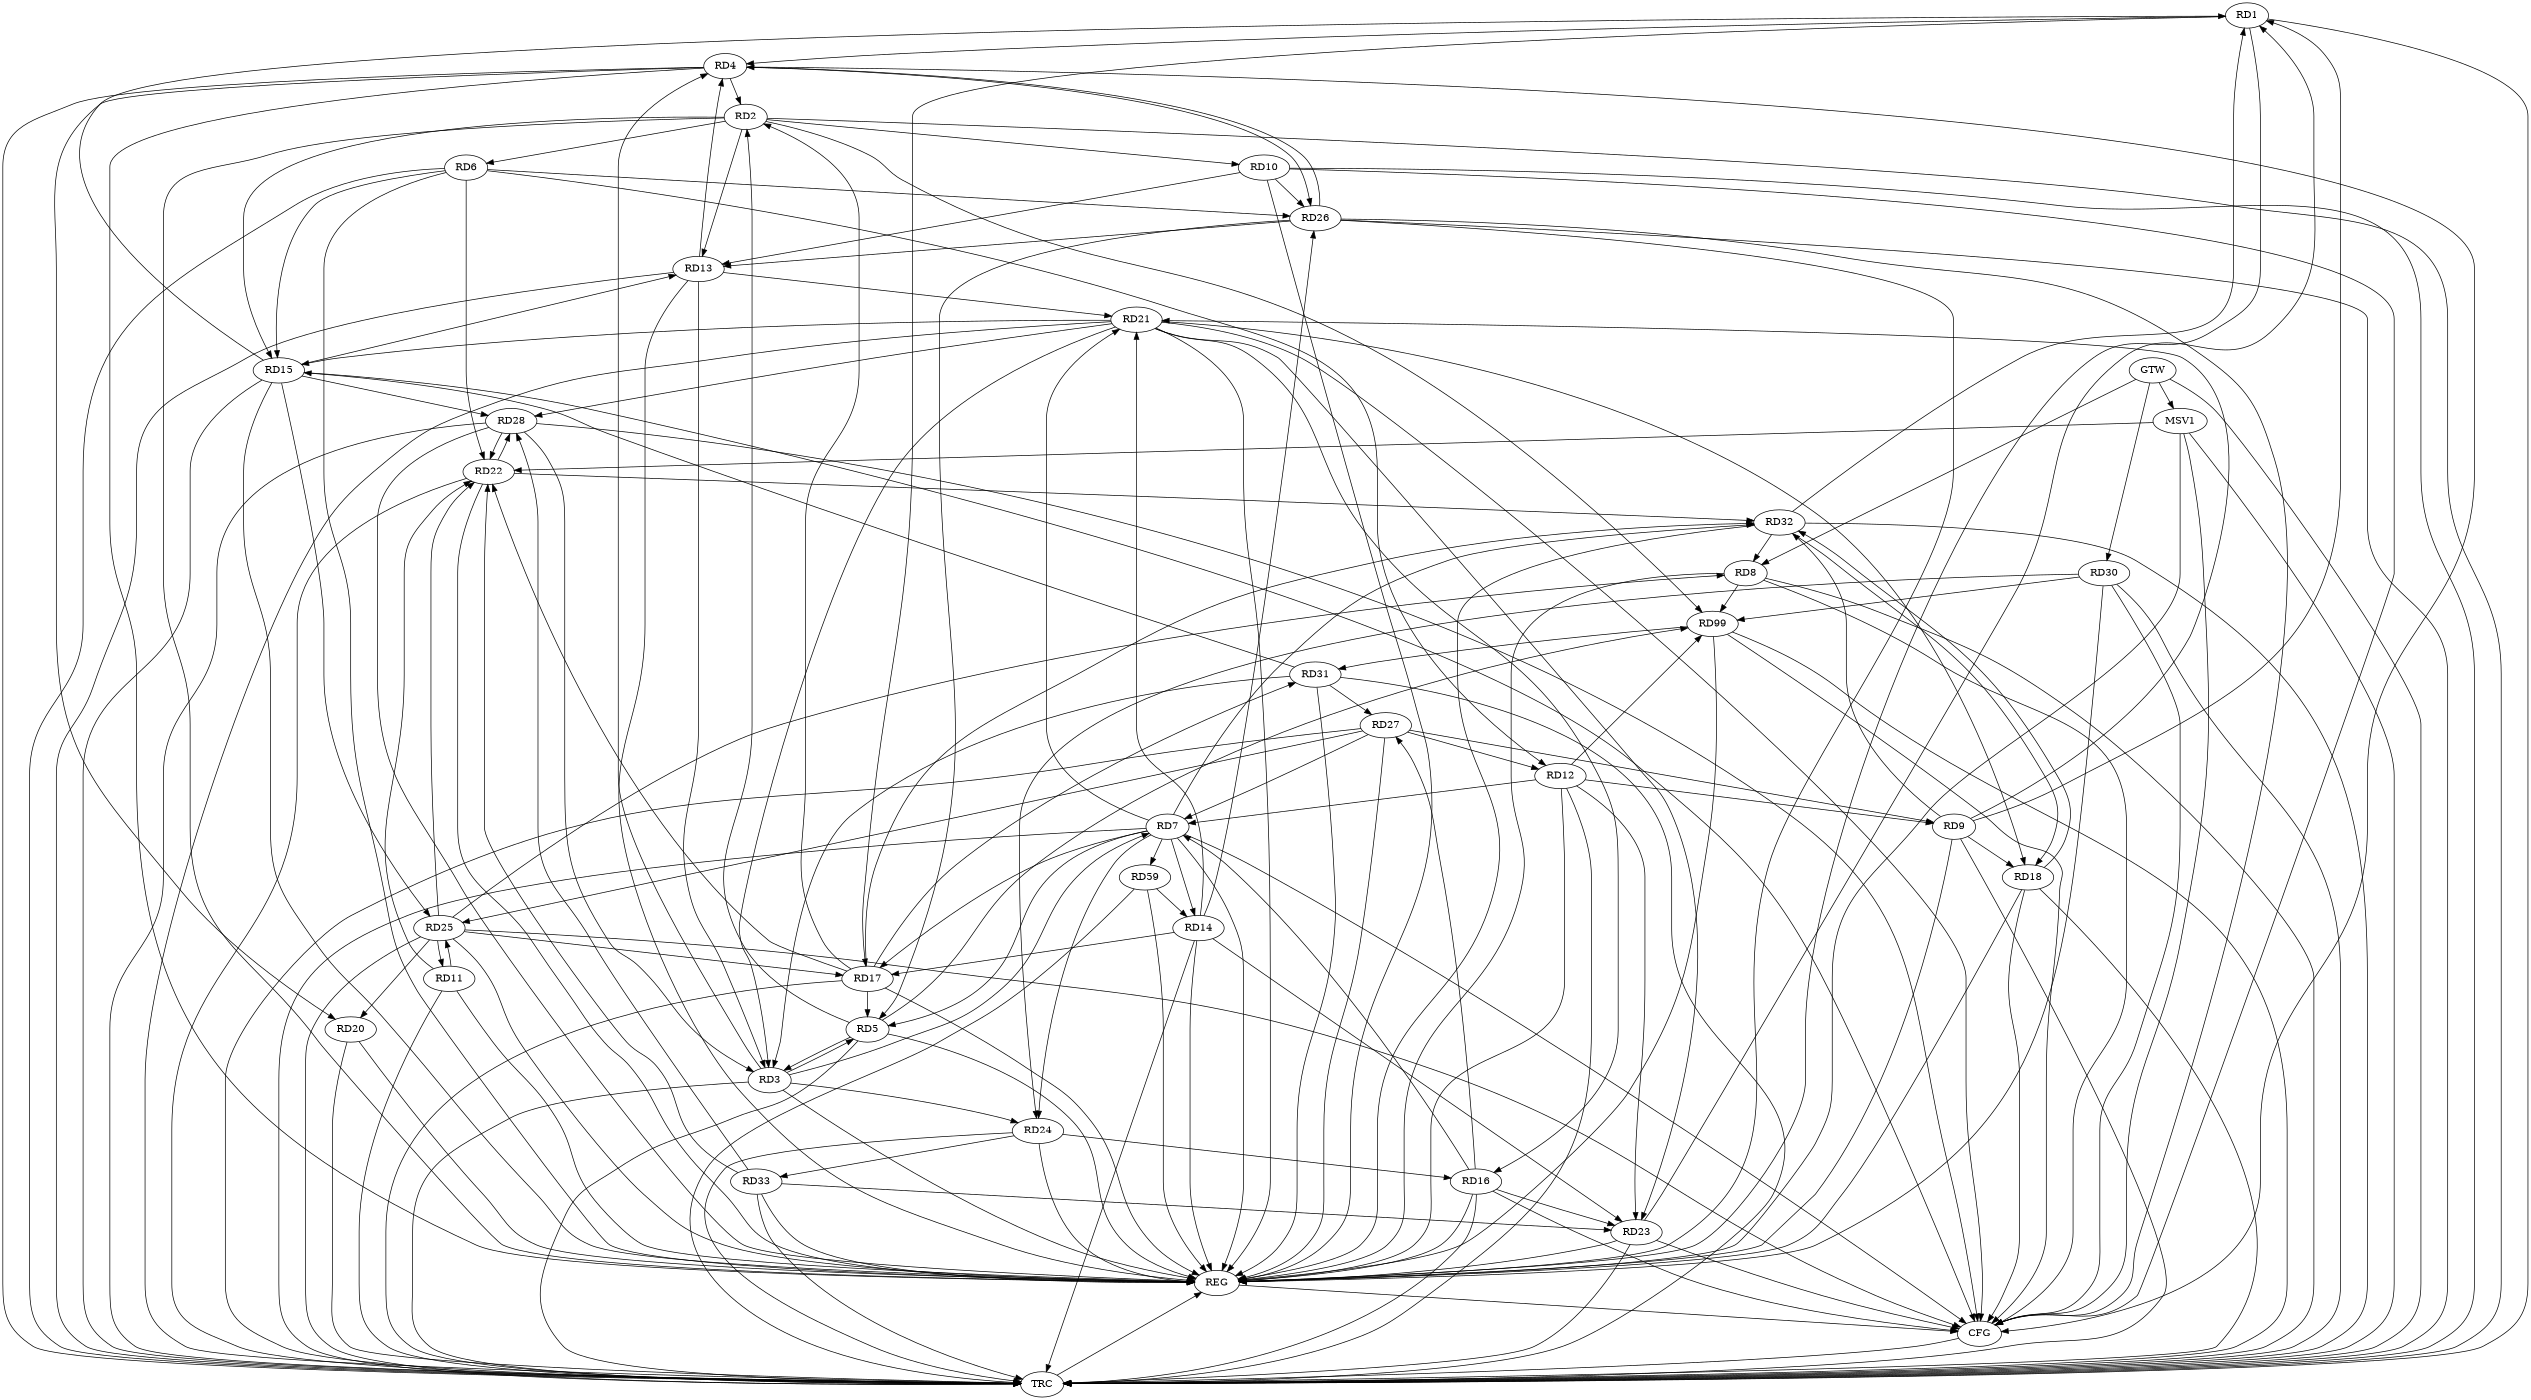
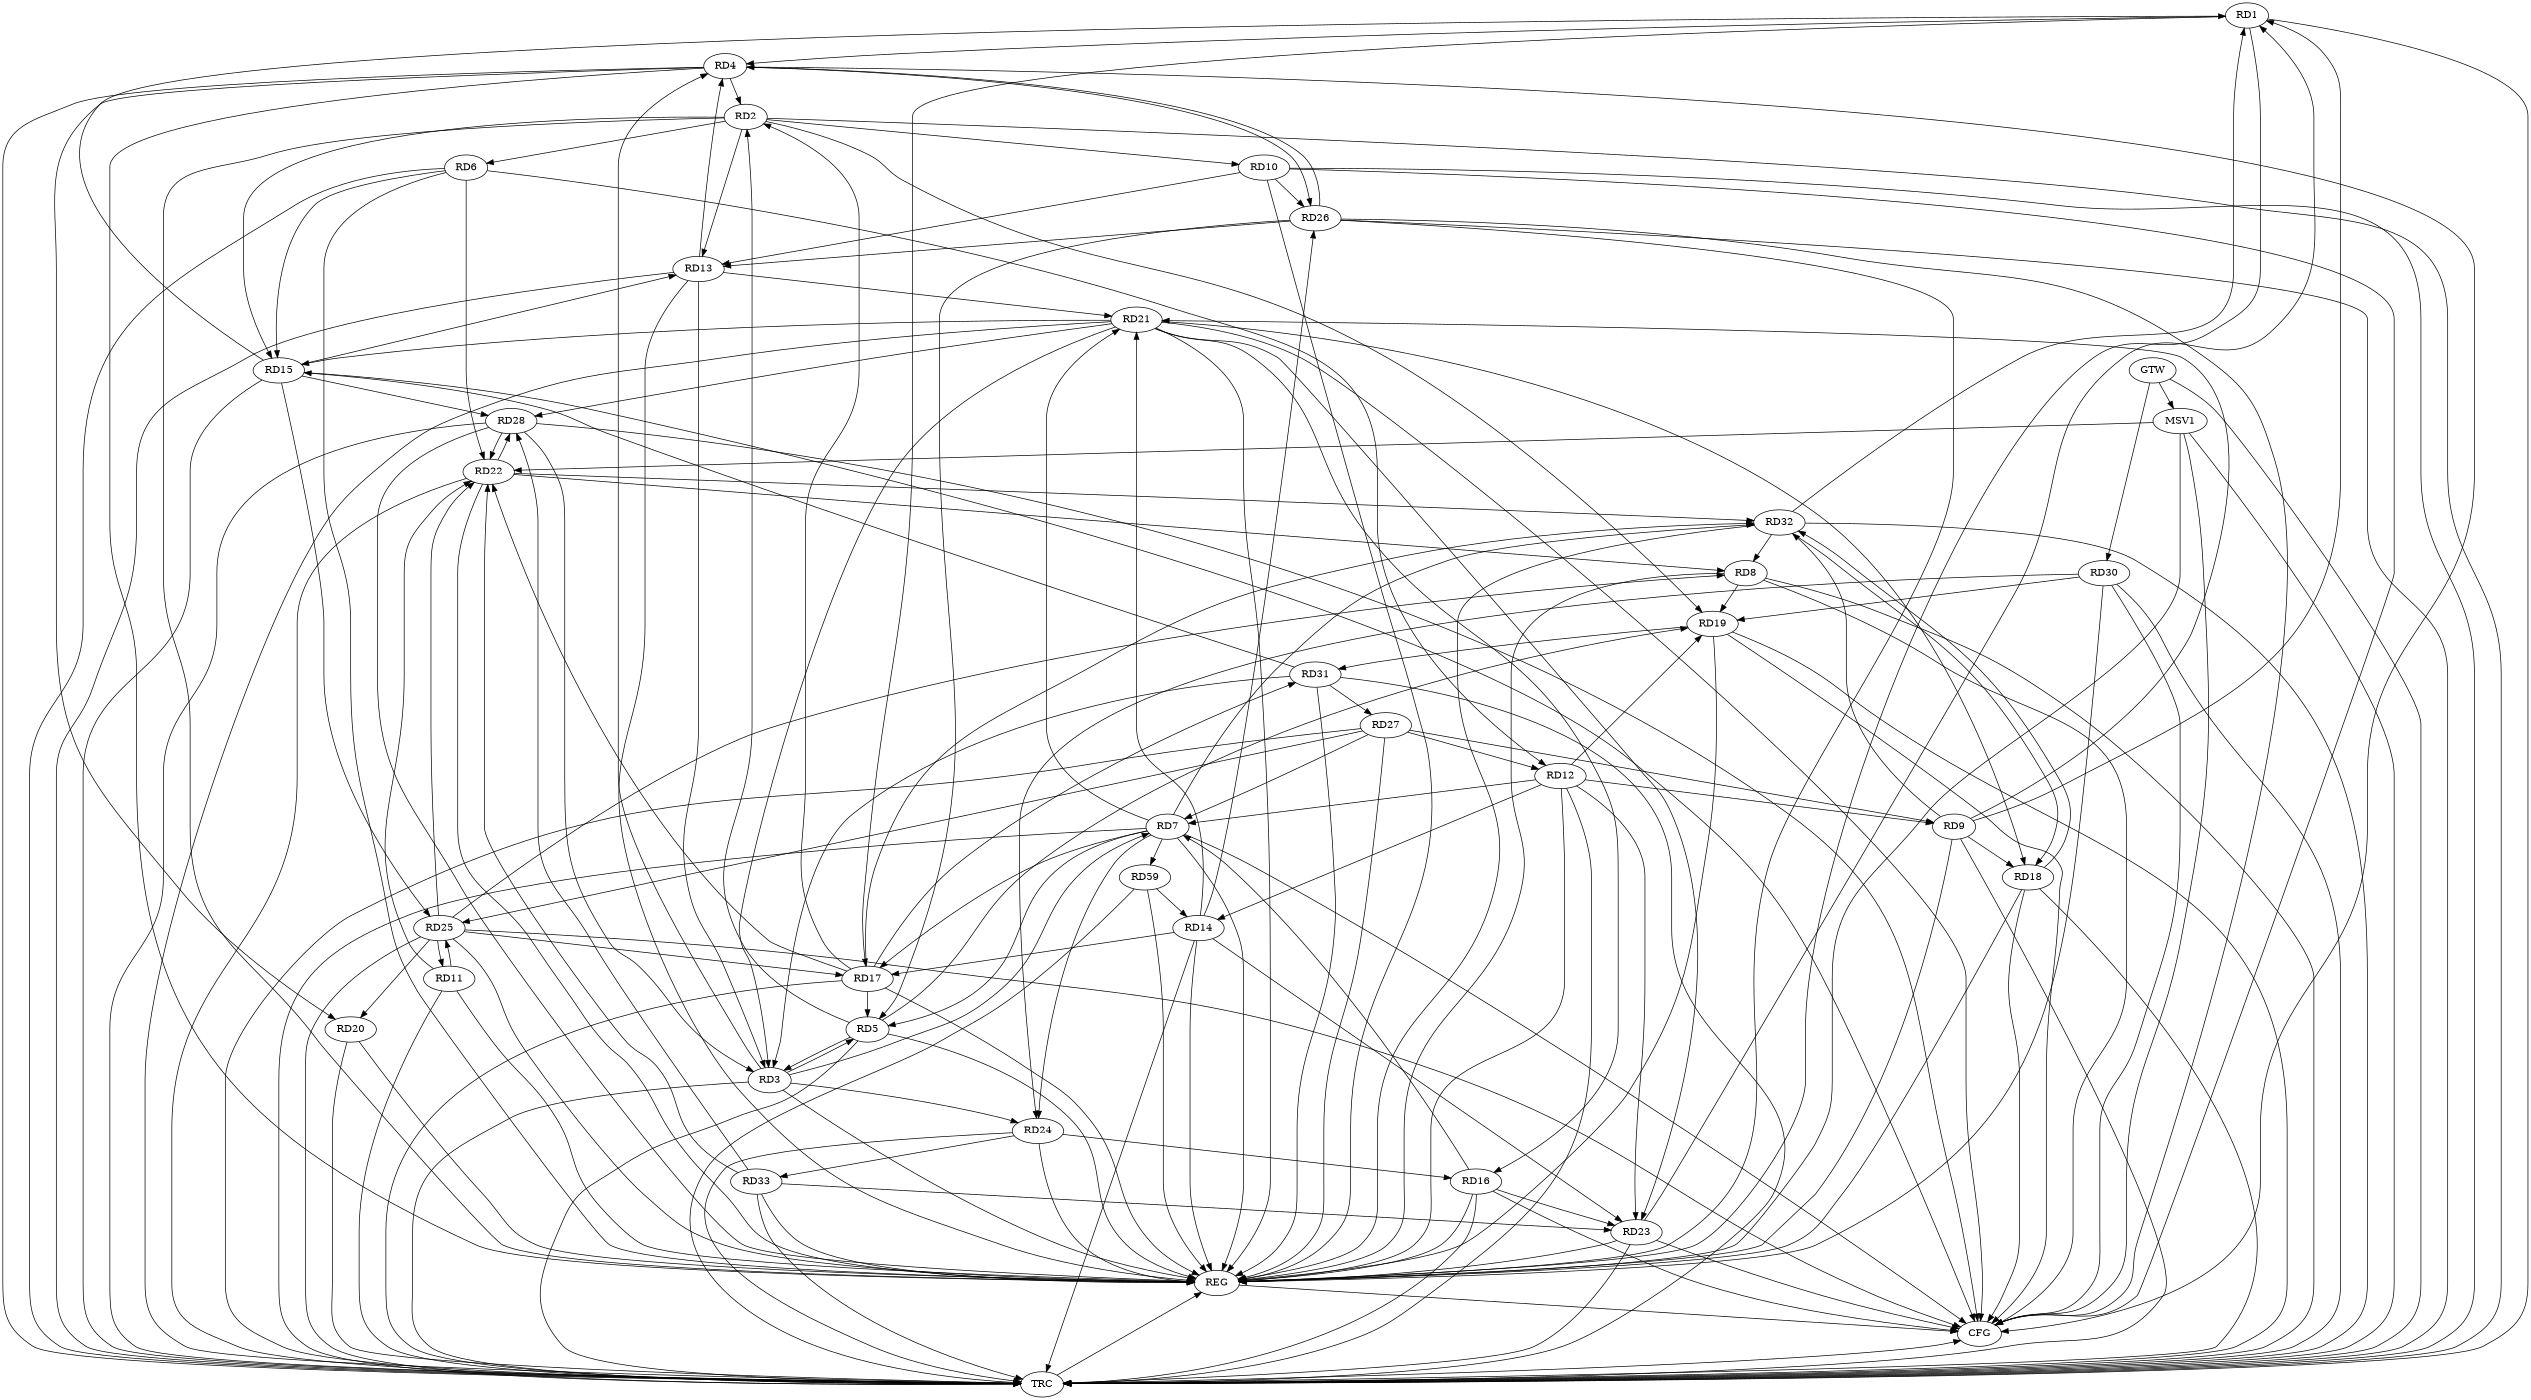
edge "RD6" -> "RD26": removed
edge "GTW" -> "RD8": now "RD22" -> "RD8"
node "RD99": label "RD99" -> "RD19"
edge "RD7" -> "RD14": now "RD12" -> "RD14"
edge "RD16" -> "RD27": removed
edge "RD15" -> "REG": removed
edge "CFG" -> "TRC": reversed
